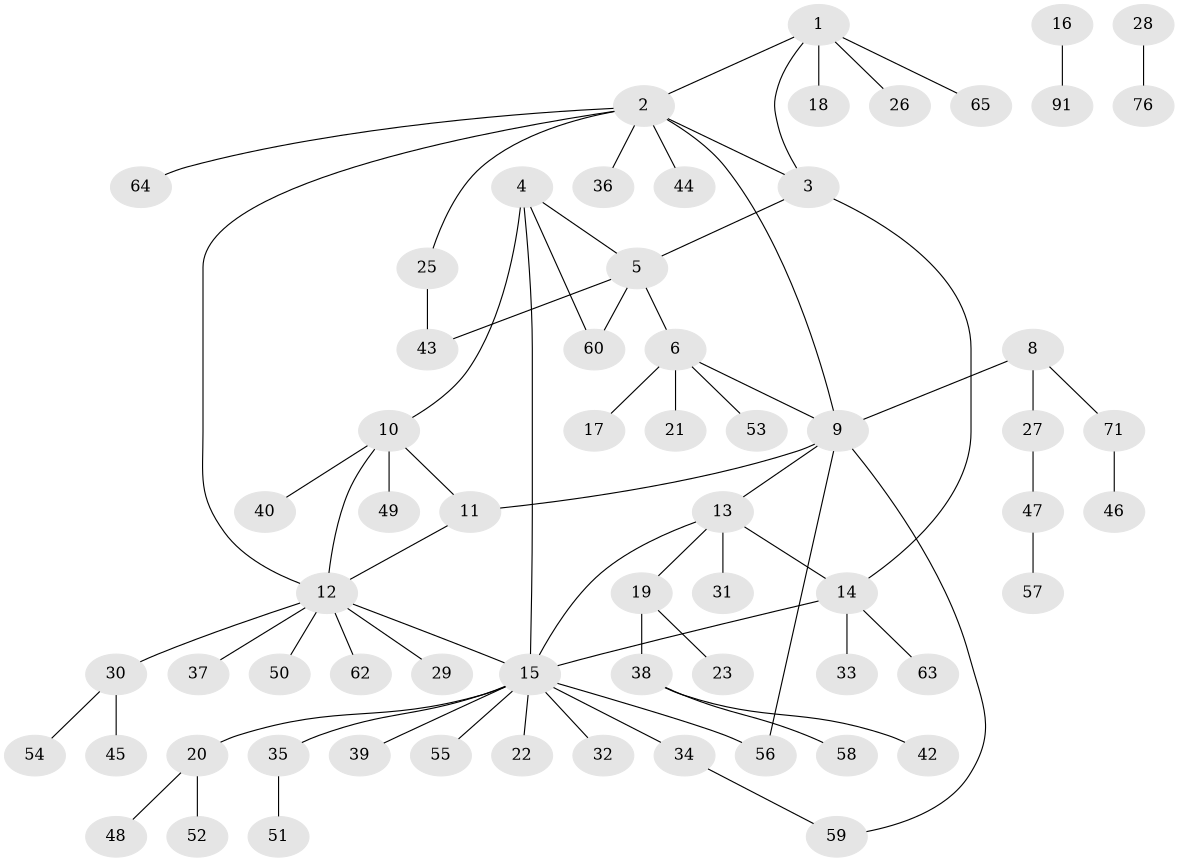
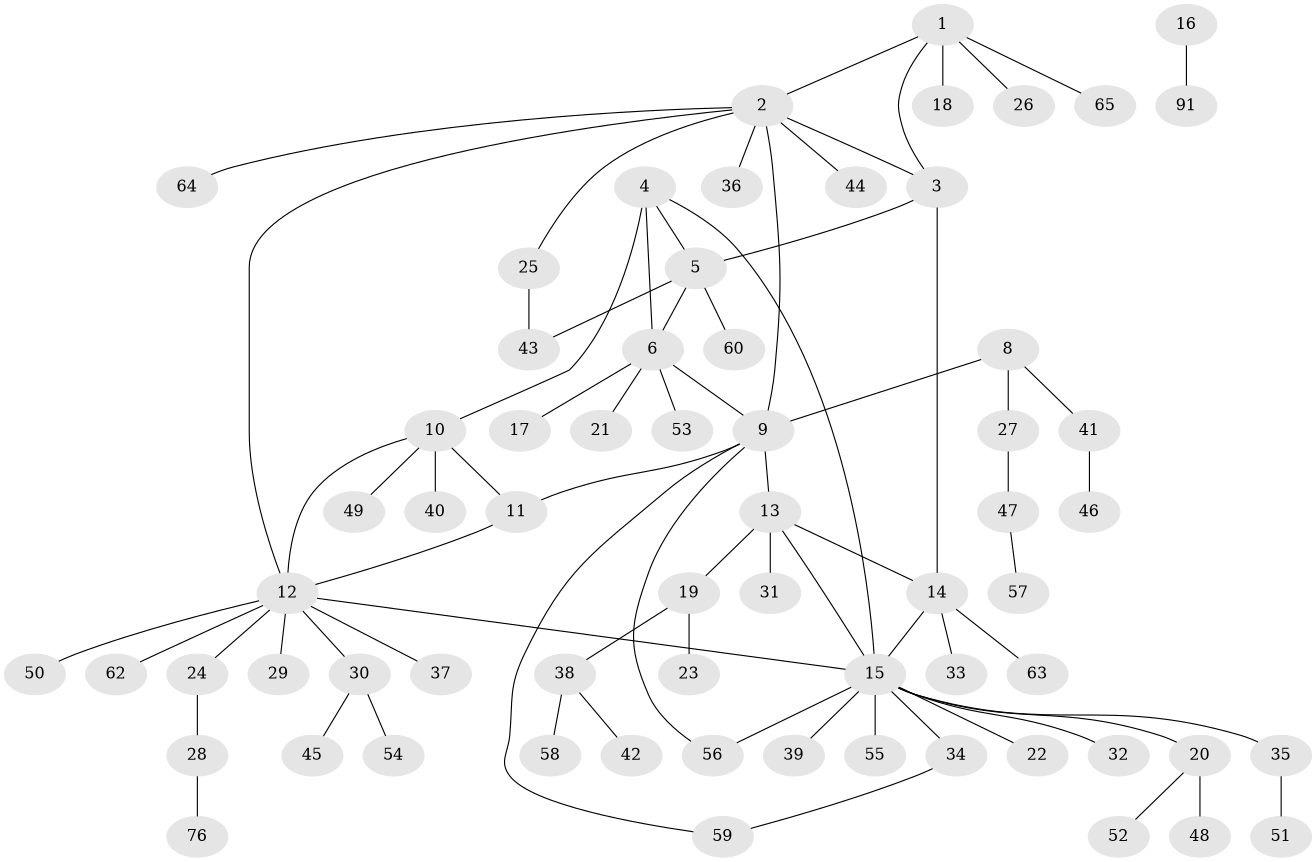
edge "4" -- "60": now "4" -- "6"
node "71": label "71" -> "41"
node "24": added
